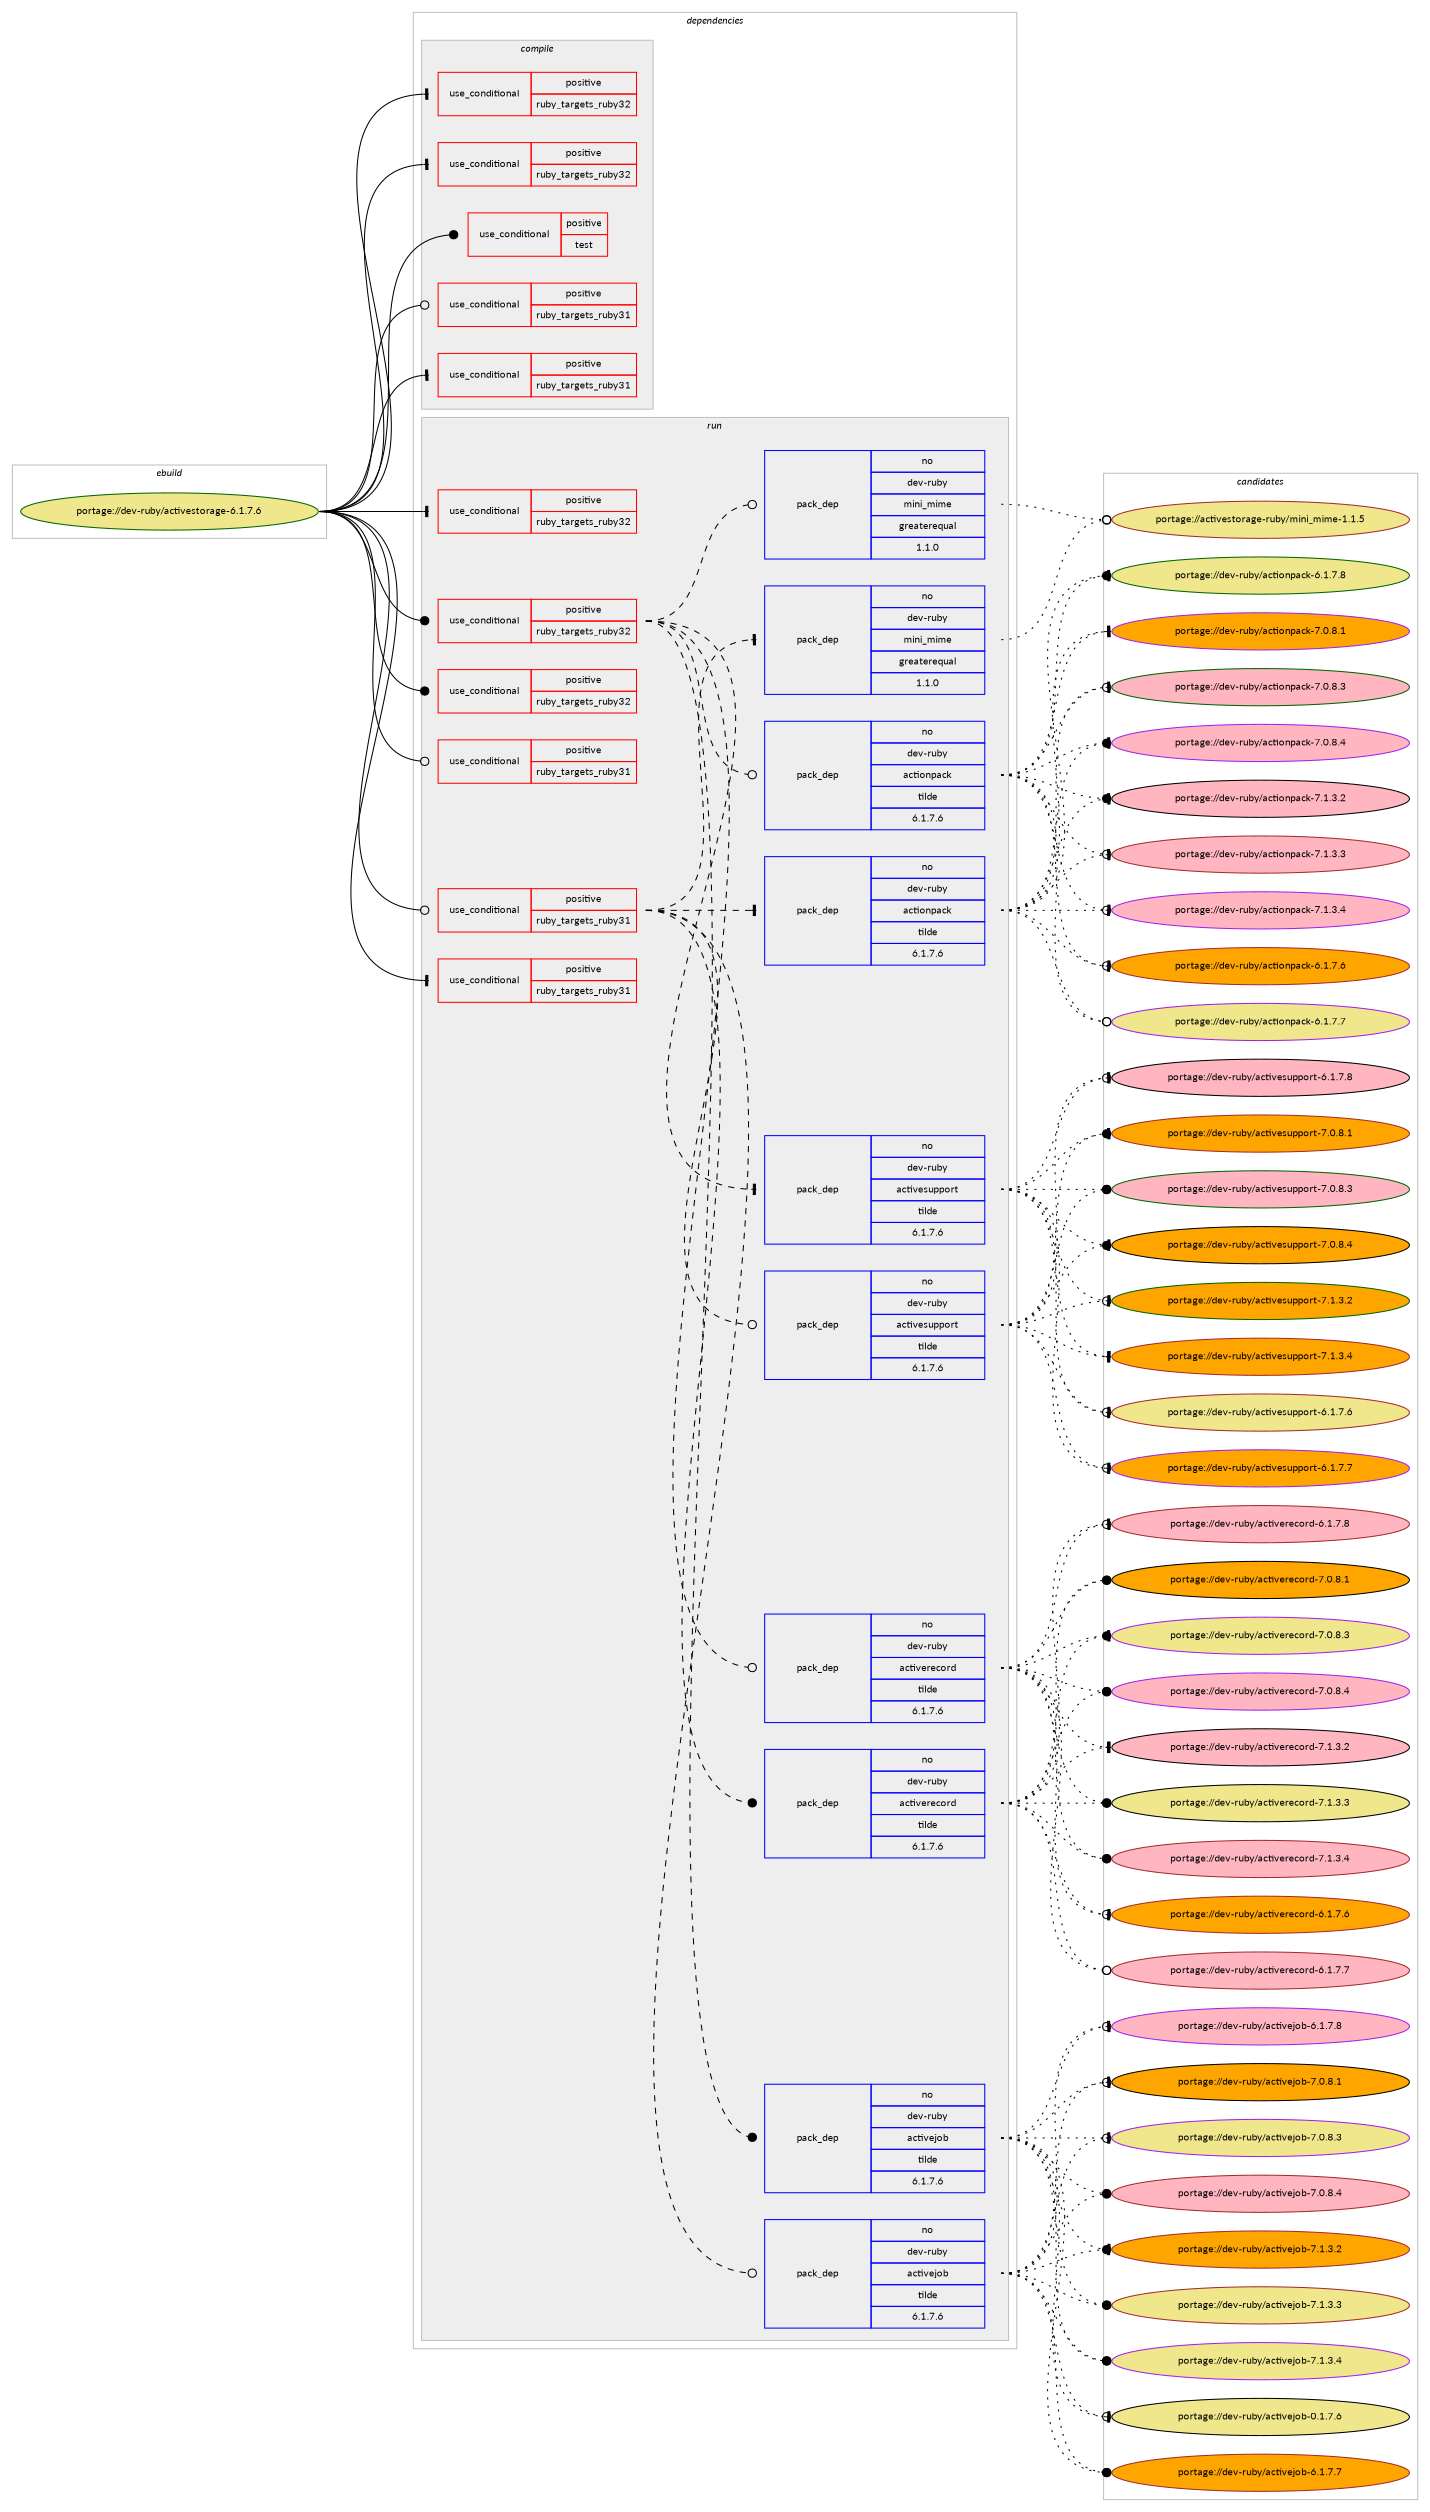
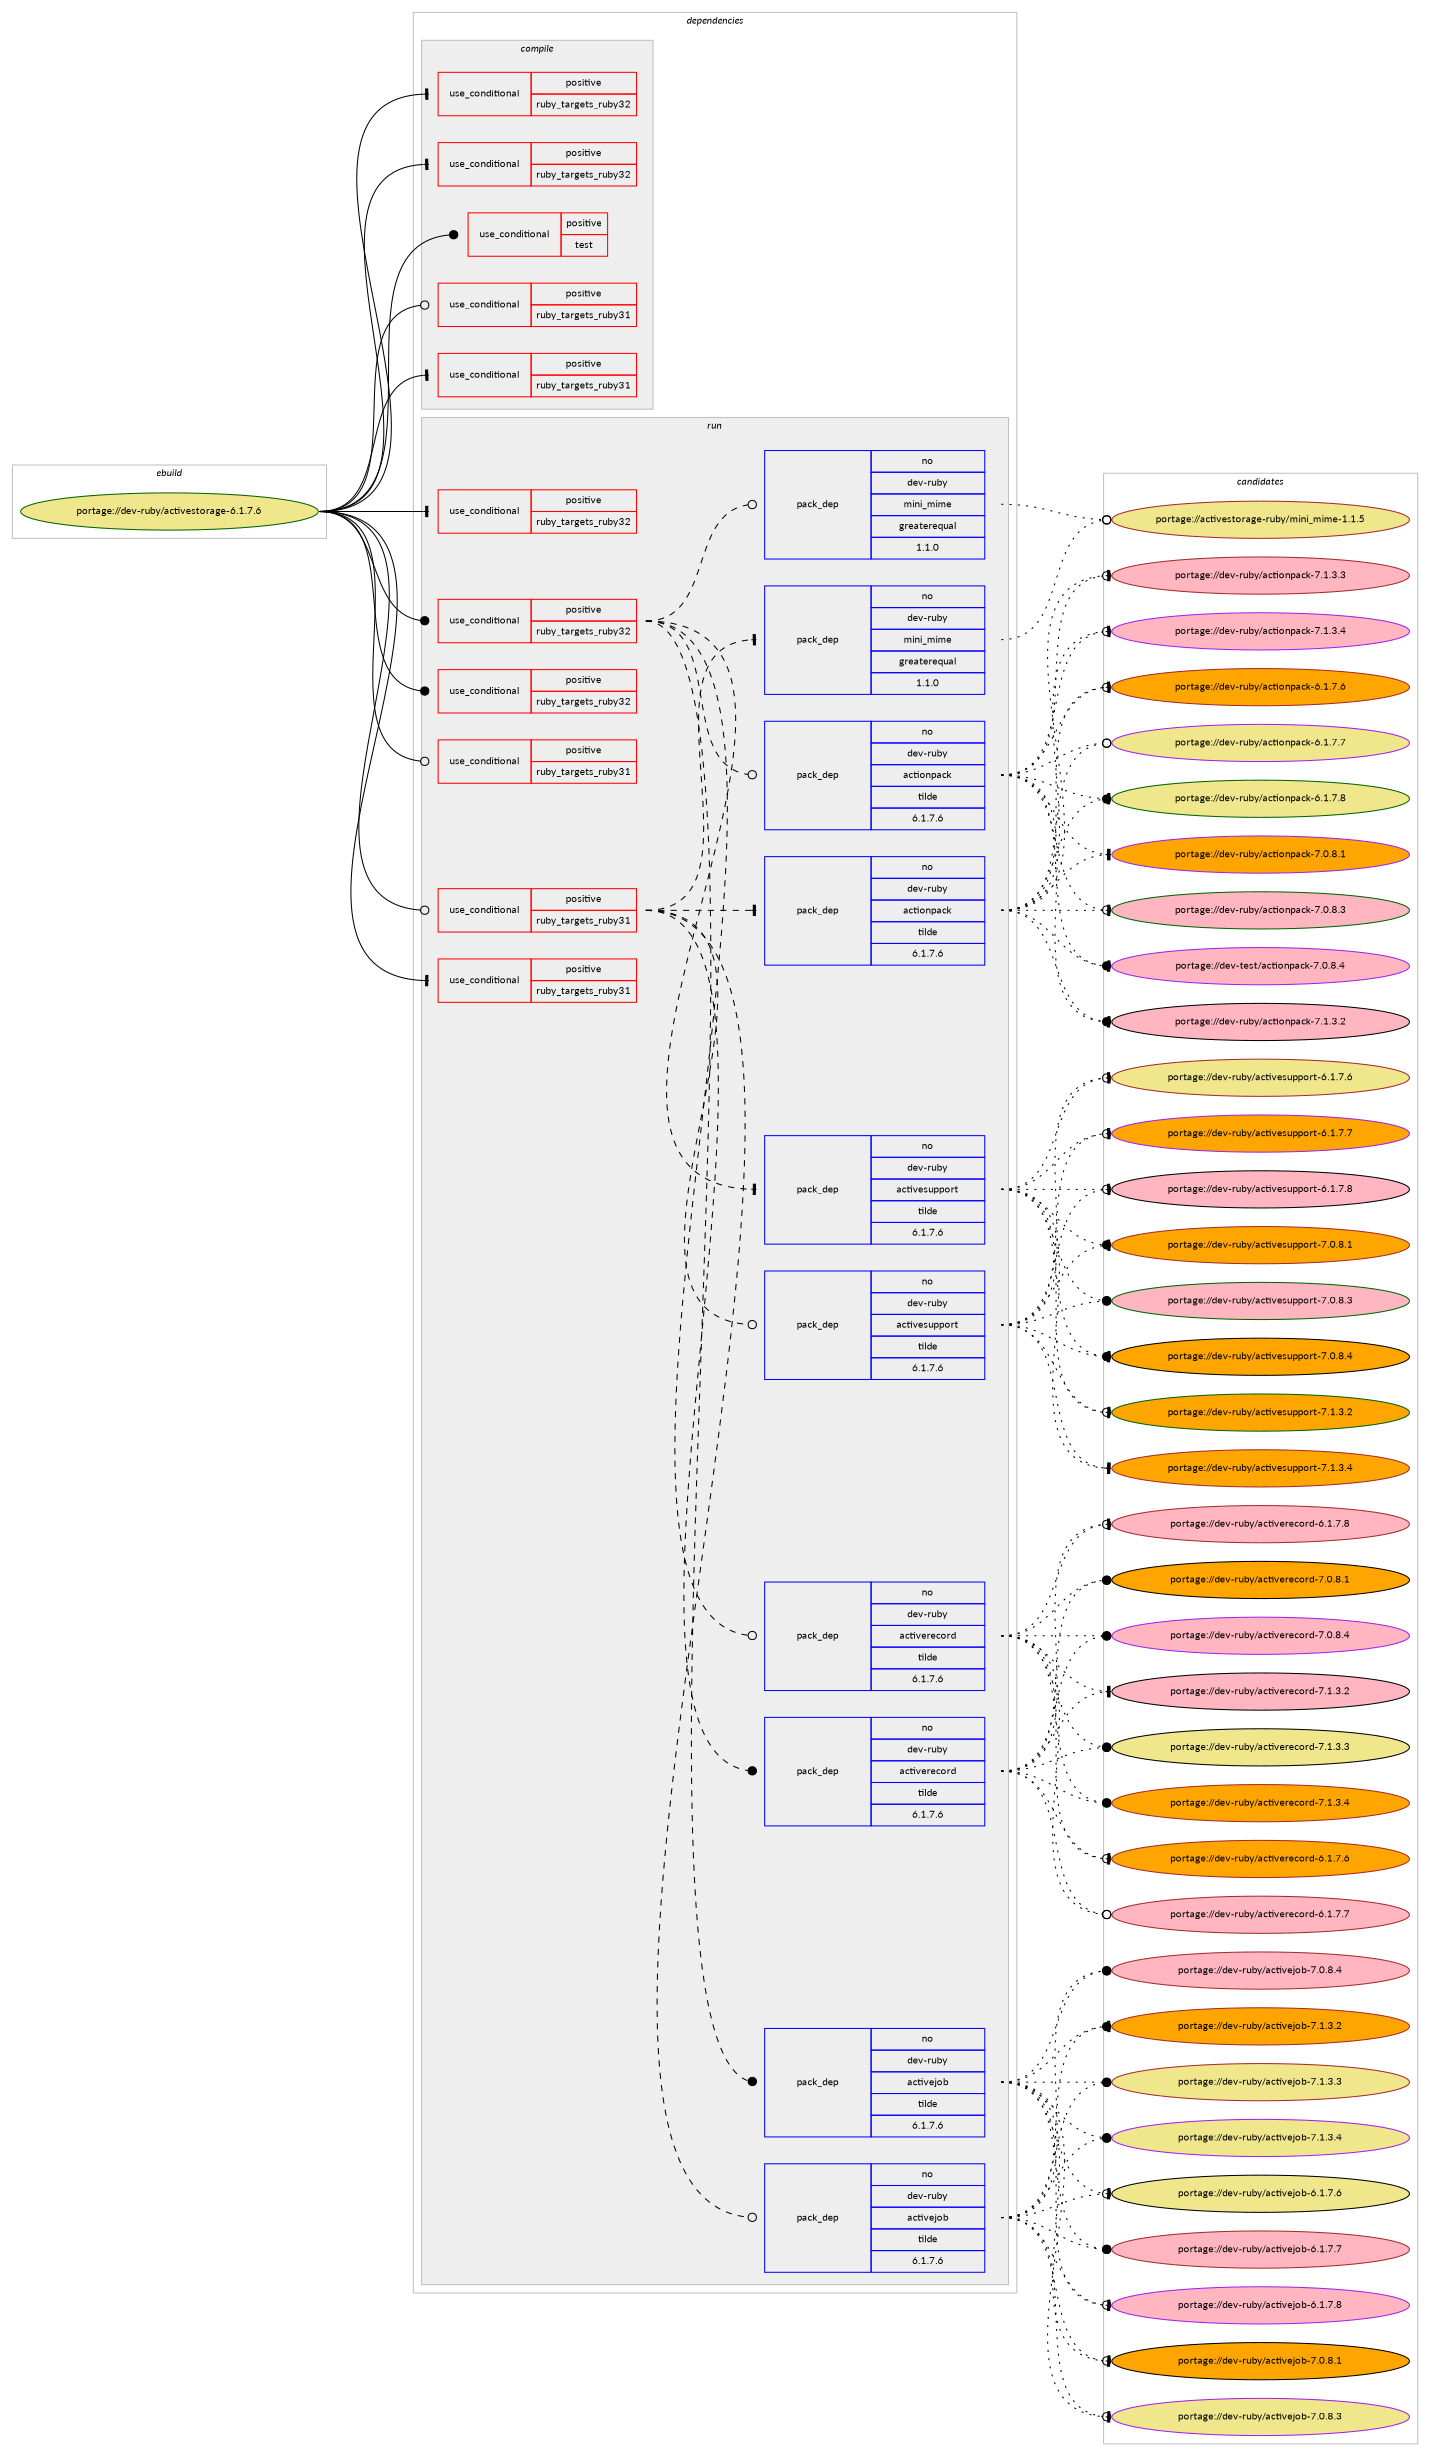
node "portage://dev-ruby/actionpack-7.0.8.4": label "portage://dev-ruby/actionpack-7.0.8.4" -> "portage://dev-test/actionpack-7.0.8.4"
node "portage://dev-ruby/activerecord-7.0.8.3": removed
node "portage://dev-ruby/activerecord-7.1.3.4": fillcolor lightpink -> orange
node "portage://dev-ruby/activejob-0.1.7.6": label "portage://dev-ruby/activejob-0.1.7.6" -> "portage://dev-ruby/activejob-6.1.7.6"
node "portage://dev-ruby/activejob-6.1.7.7": fillcolor orange -> lightpink
